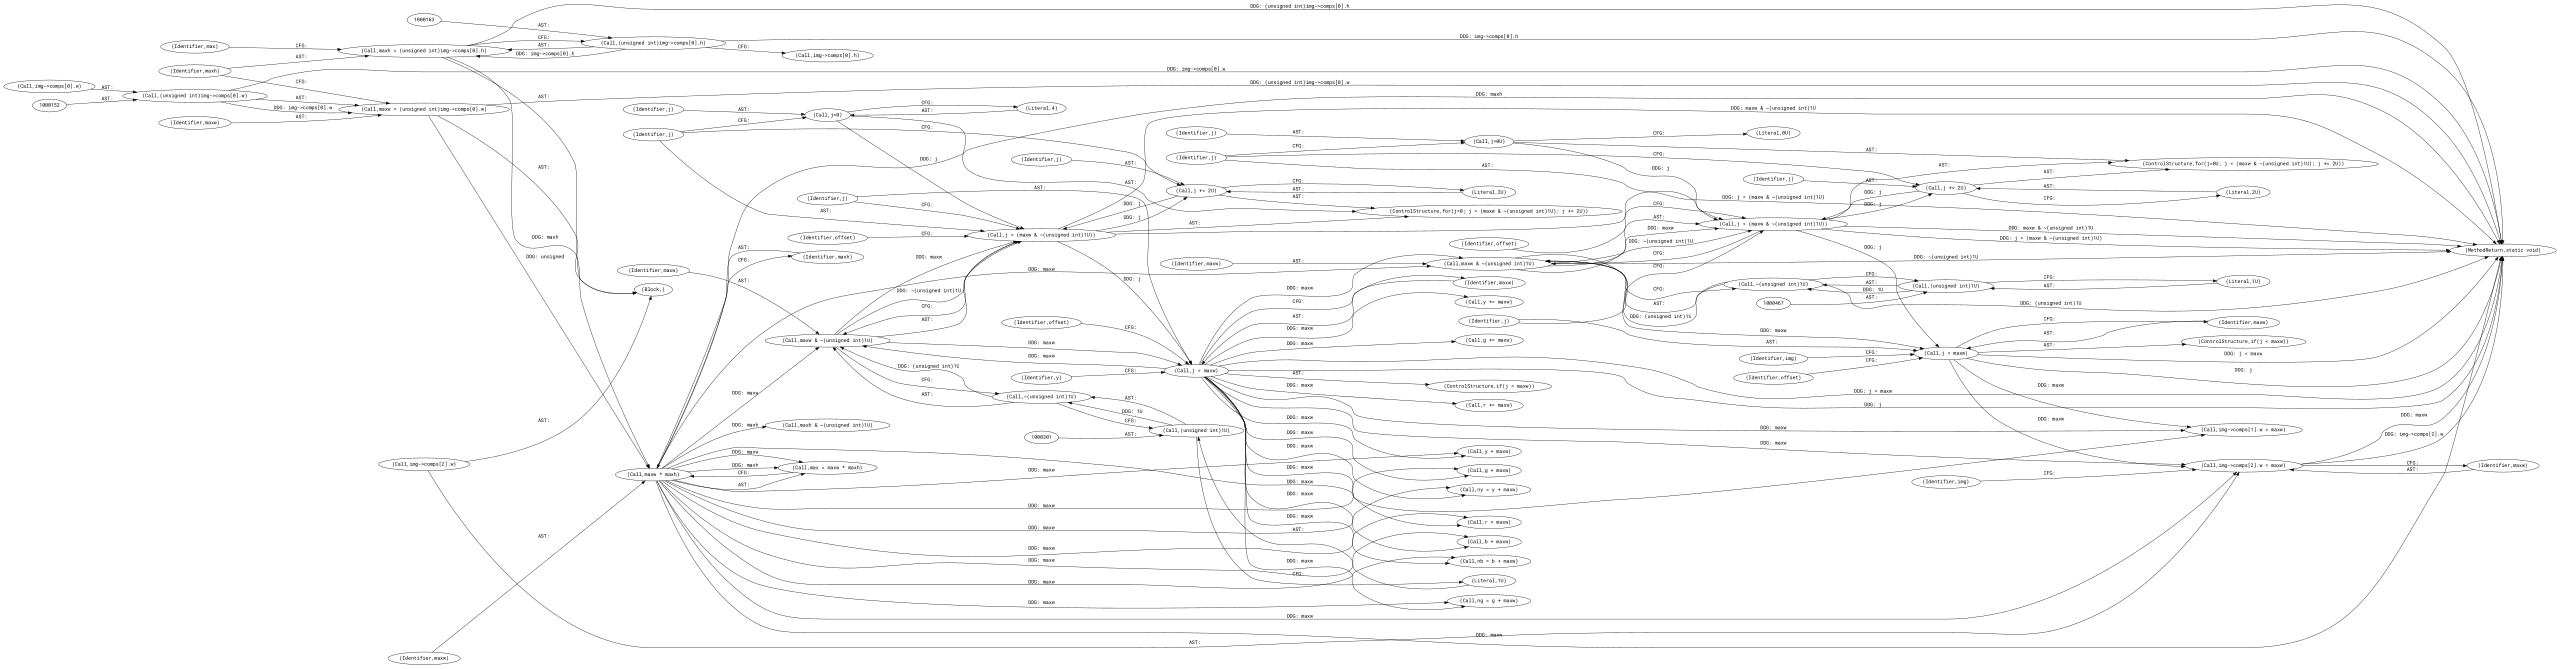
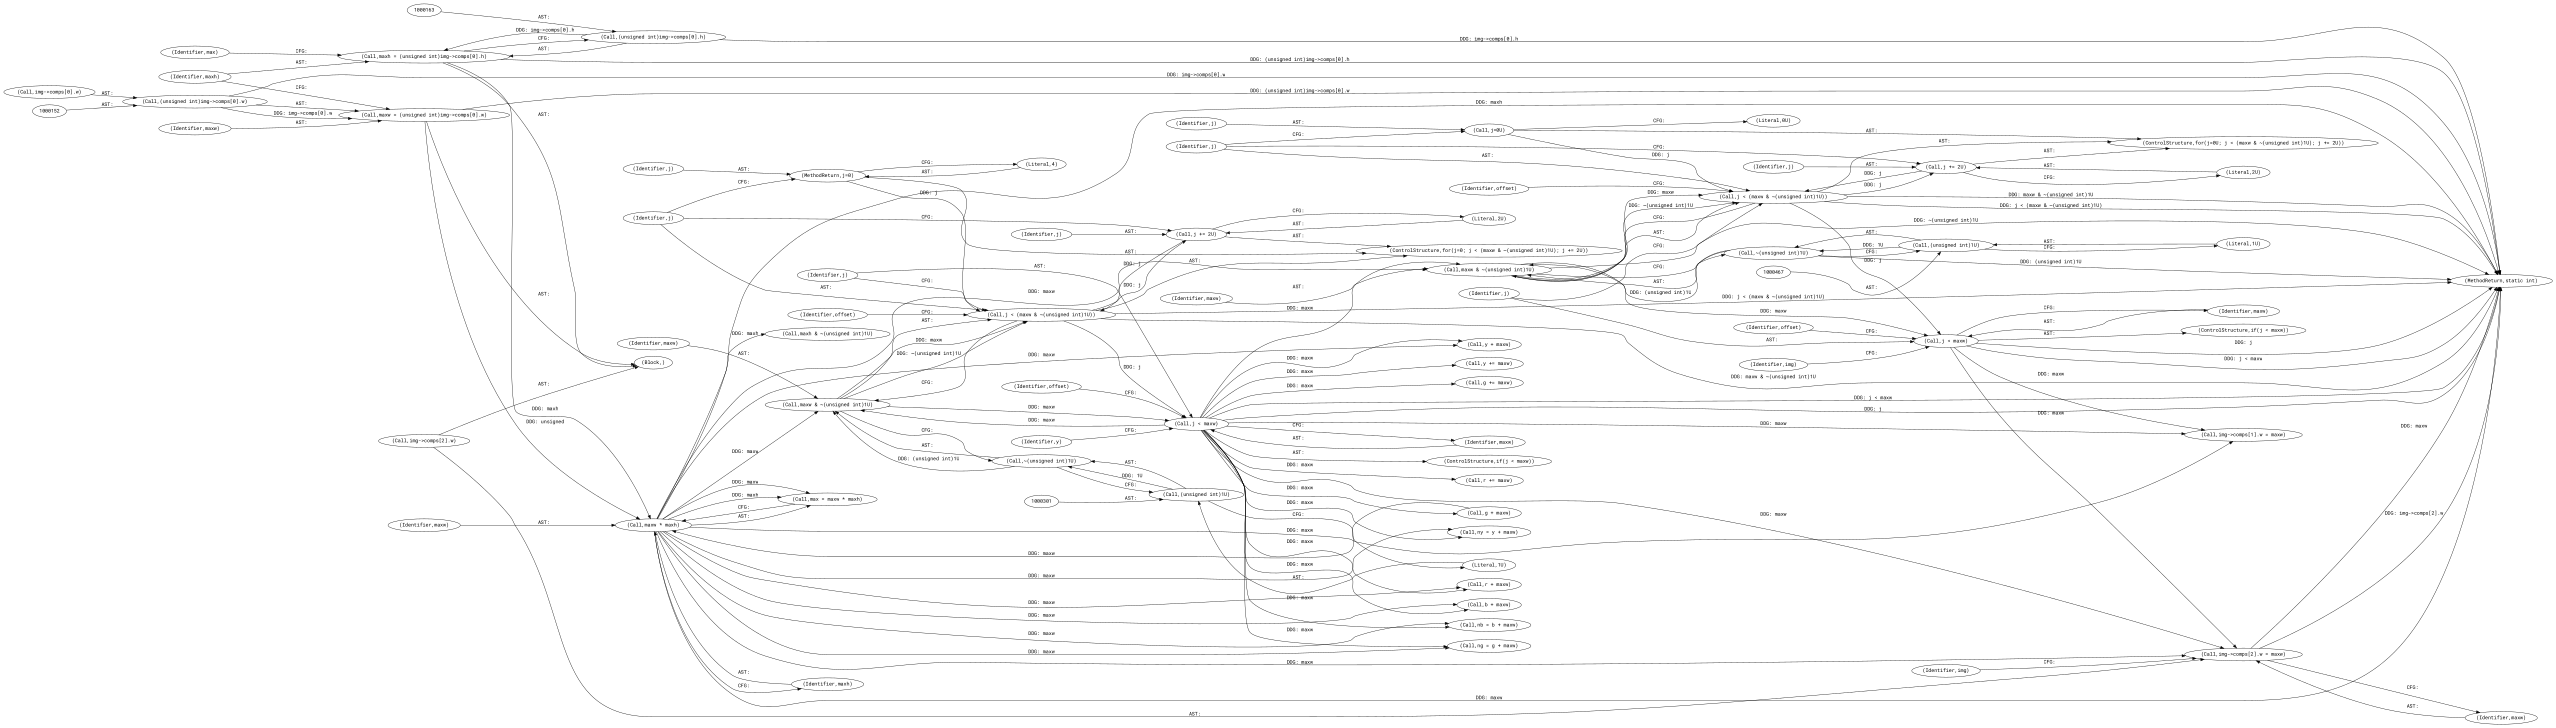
node "(Call,img->comps[0].h)": removed
node "(Call,j=0)": label "(Call,j=0)" -> "(MethodReturn,j=0)"
node "(MethodReturn,static void)": label "(MethodReturn,static void)" -> "(MethodReturn,static int)"
edge "(Call,maxw * maxh)" -> "(Call,g + maxw)": reversed
